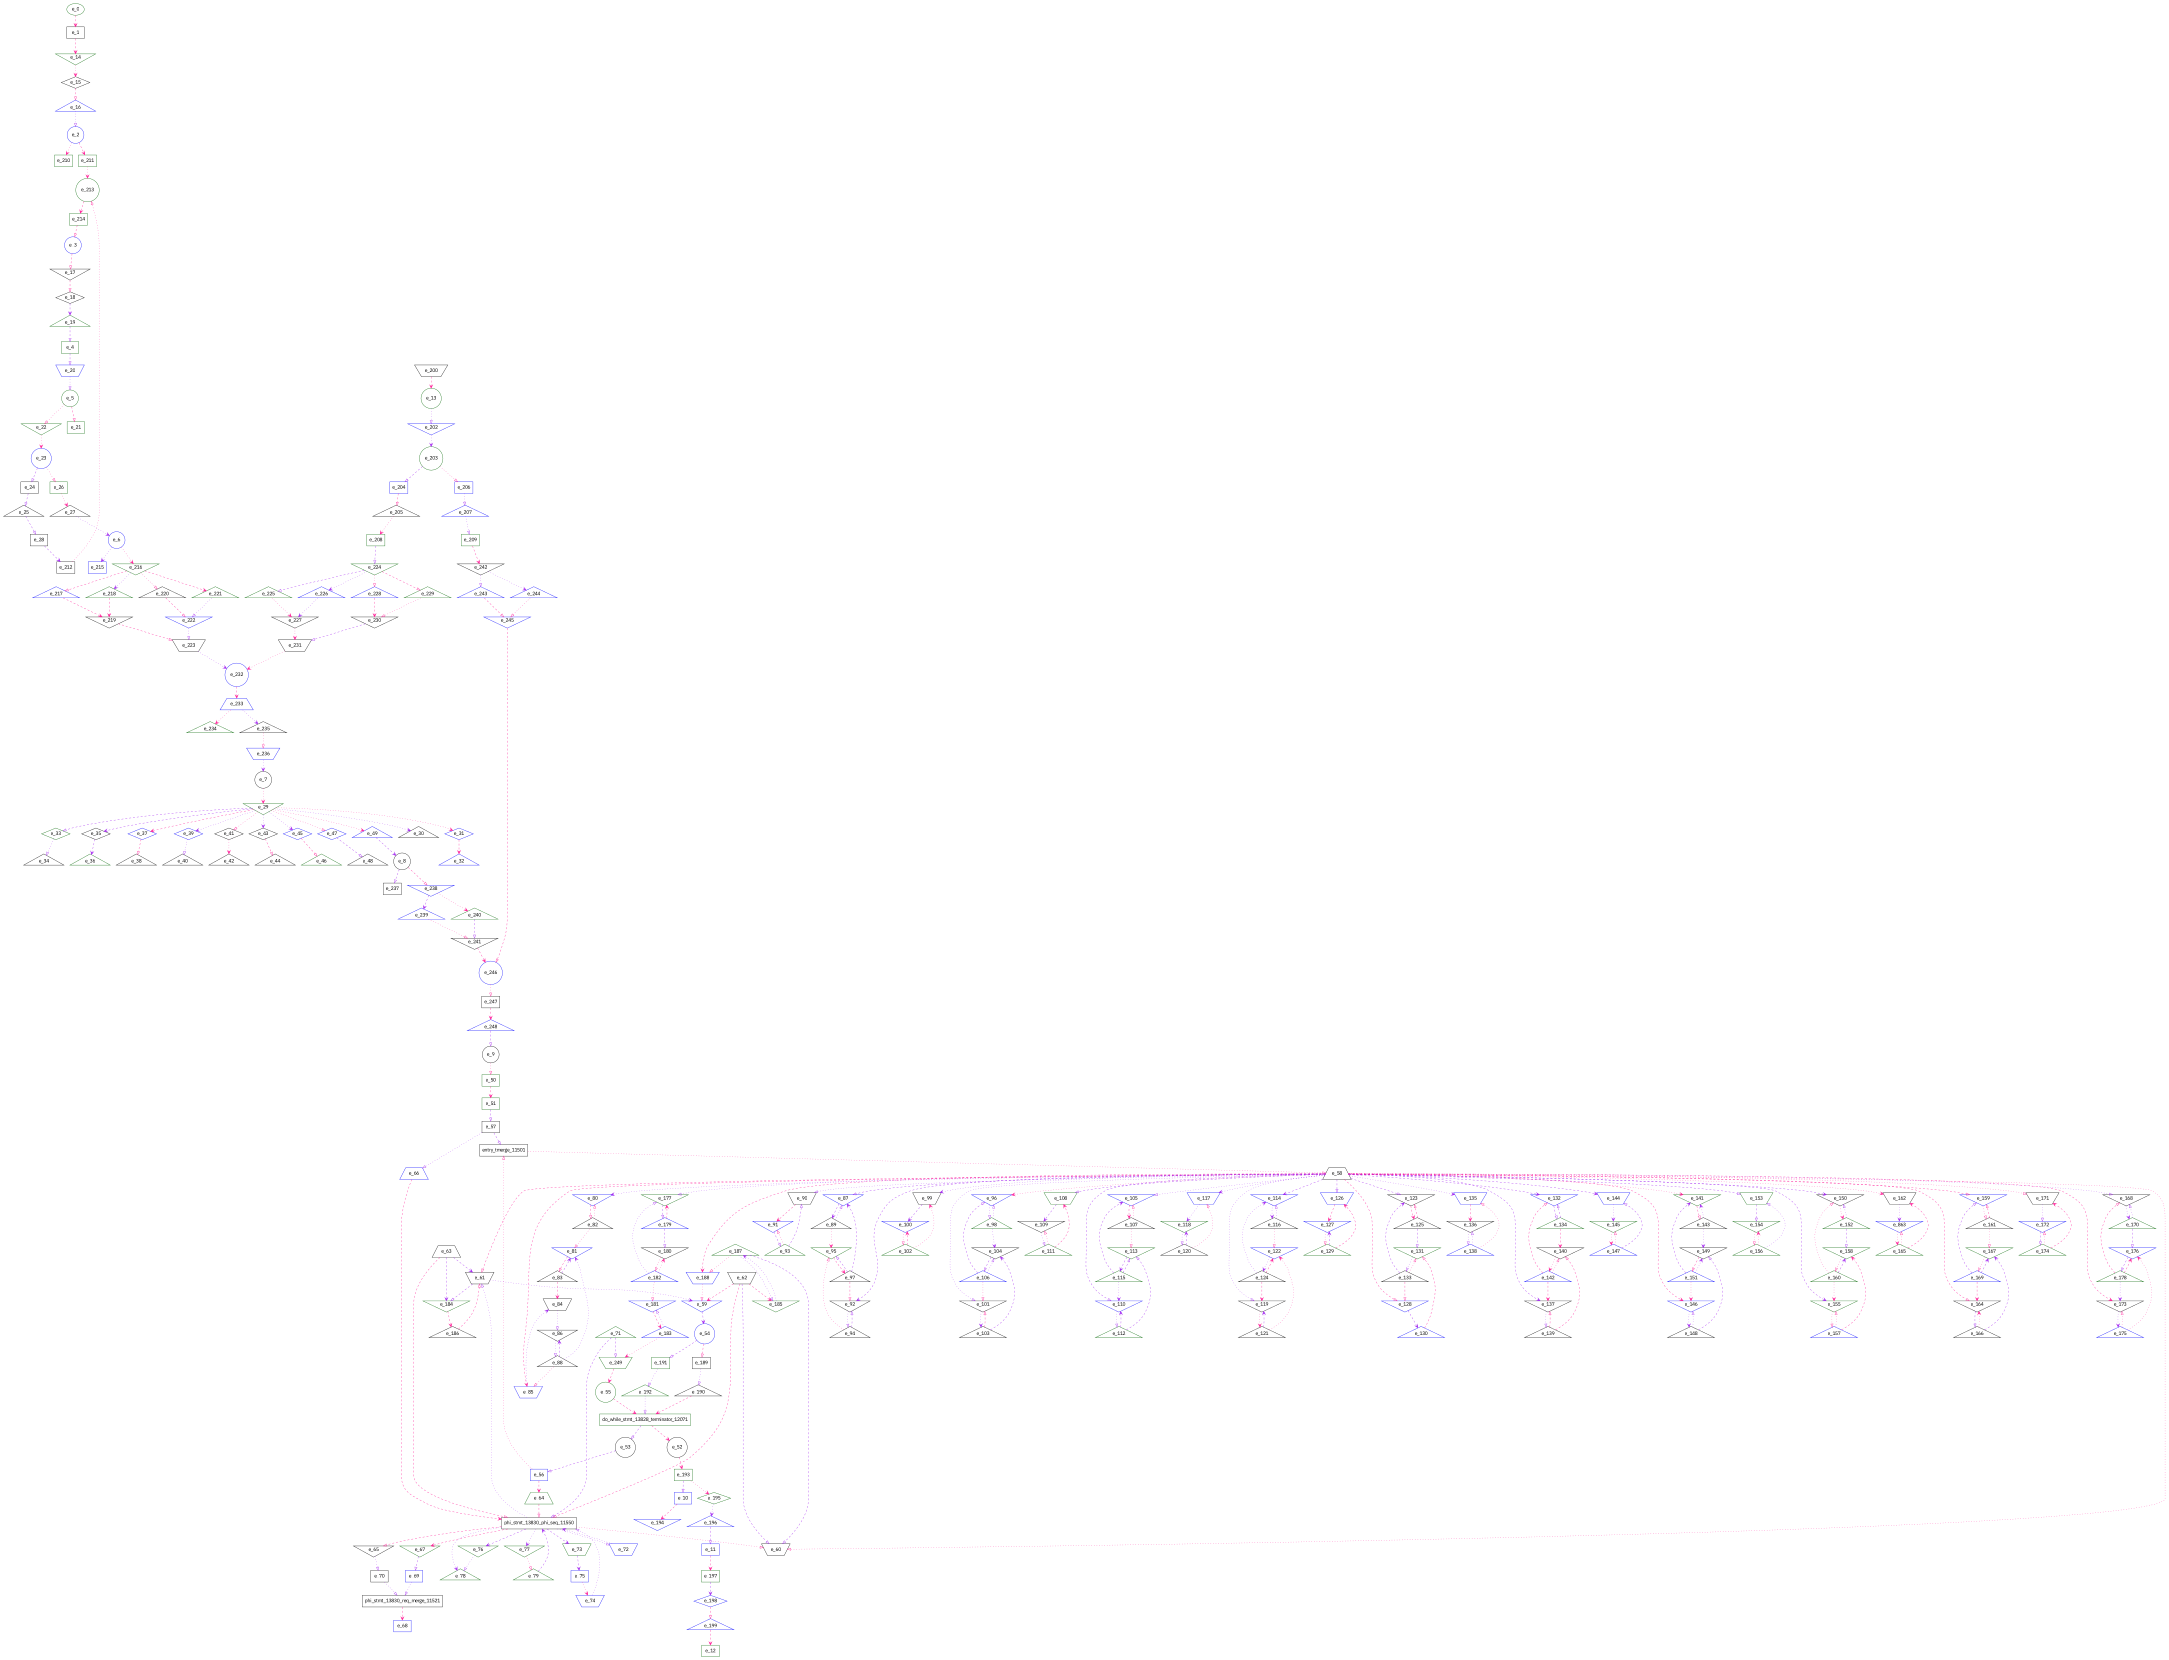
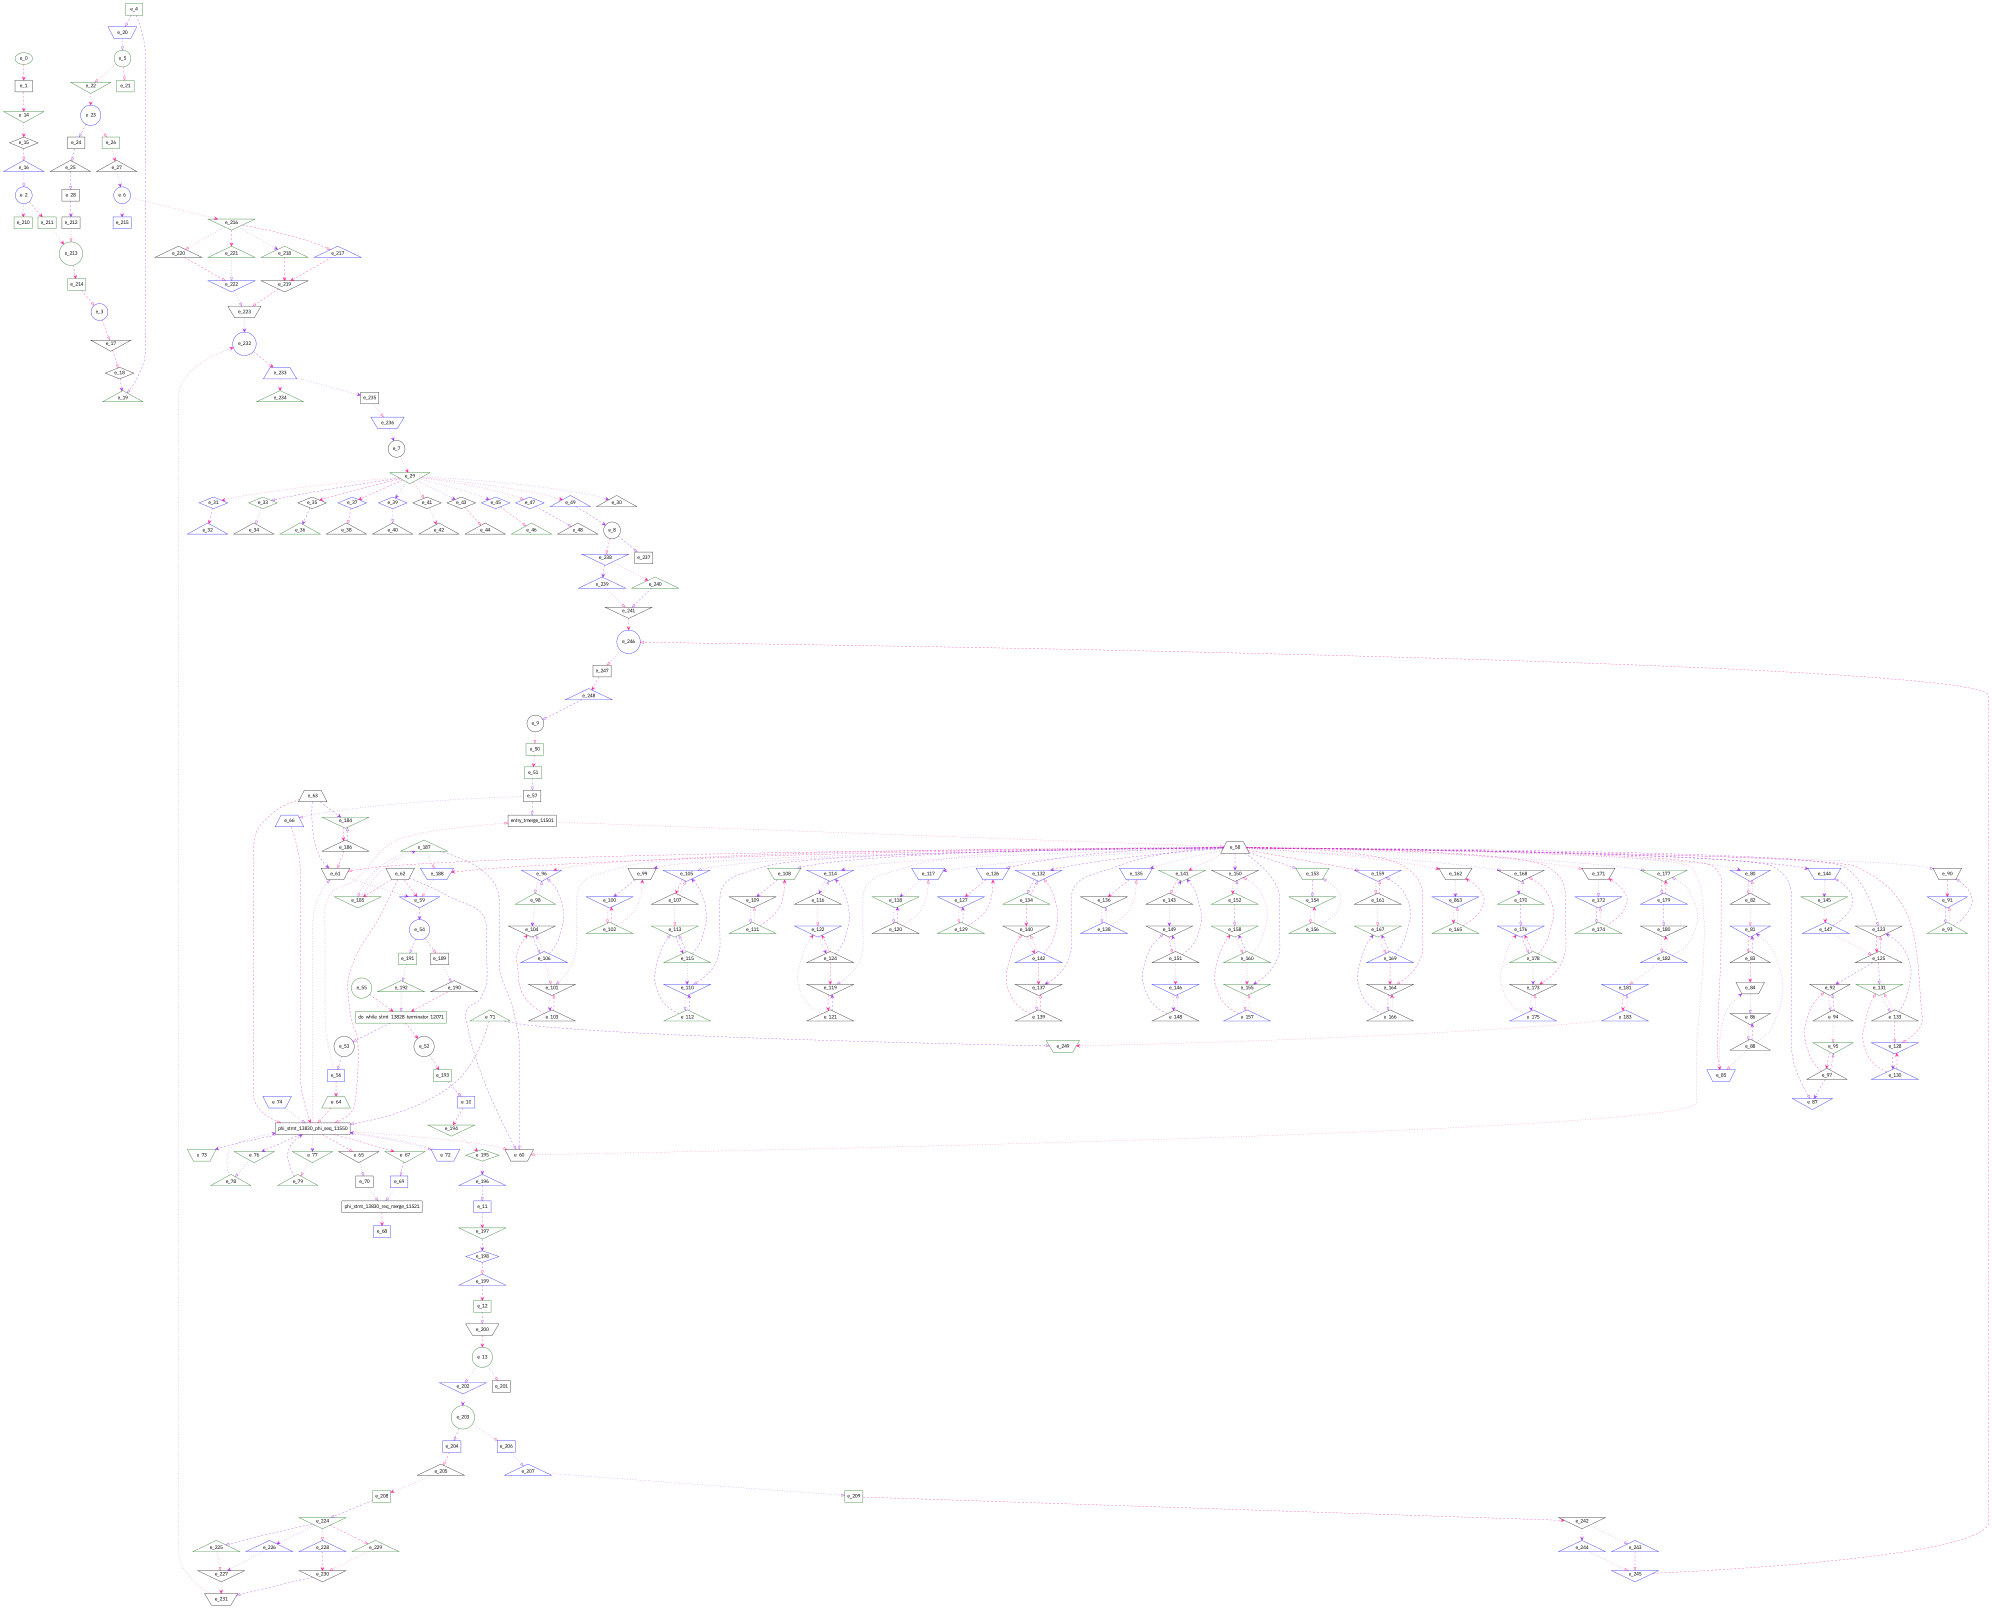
edge "e_19" -> "e_4": reversed
edge "e_225" -> "e_227": arrowhead vee -> onormal
node "e_235": shape triangle -> box
edge "e_29" -> "e_35": color purple -> deeppink
edge "e_130" -> "e_128": added
edge "e_58" -> "e_114": style dashed -> dotted
edge "e_58" -> "e_92": now "e_125" -> "e_92"
edge "e_58" -> "e_146": removed
node "e_89": removed
edge "e_124" -> "e_114": style dotted -> dashed
edge "e_147" -> "e_145": now "e_147" -> "e_125"
node "e_151": color blue -> black
edge "e_61" -> "e_184": now "e_186" -> "e_184"
edge "e_103" -> "e_104": color purple -> deeppink
edge "e_12" -> "e_200": added
edge "e_119" -> "e_121": style dotted -> dashed
edge "e_249" -> "e_55": removed
node "e_201": added
edge "e_193" -> "e_195": now "e_194" -> "e_195"
node "e_194": color blue -> darkgreen
edge "phi_stmt_13830_phi_seq_11550" -> "e_78": reversed
node "e_75": removed
node "e_197": shape box -> invtriangle
